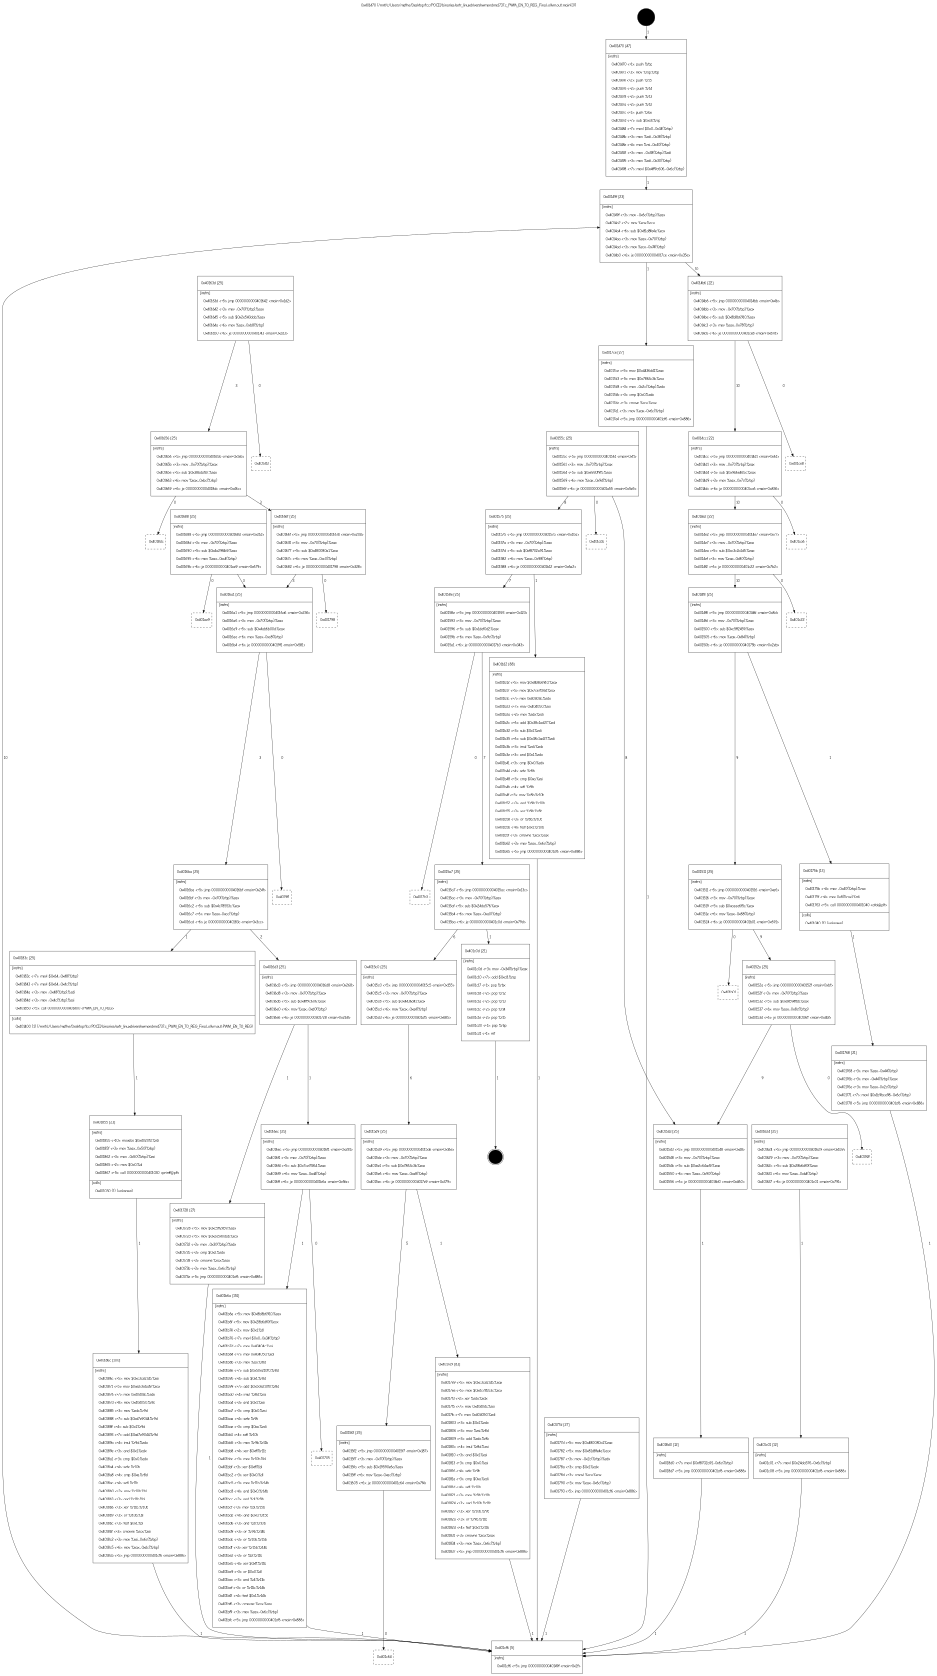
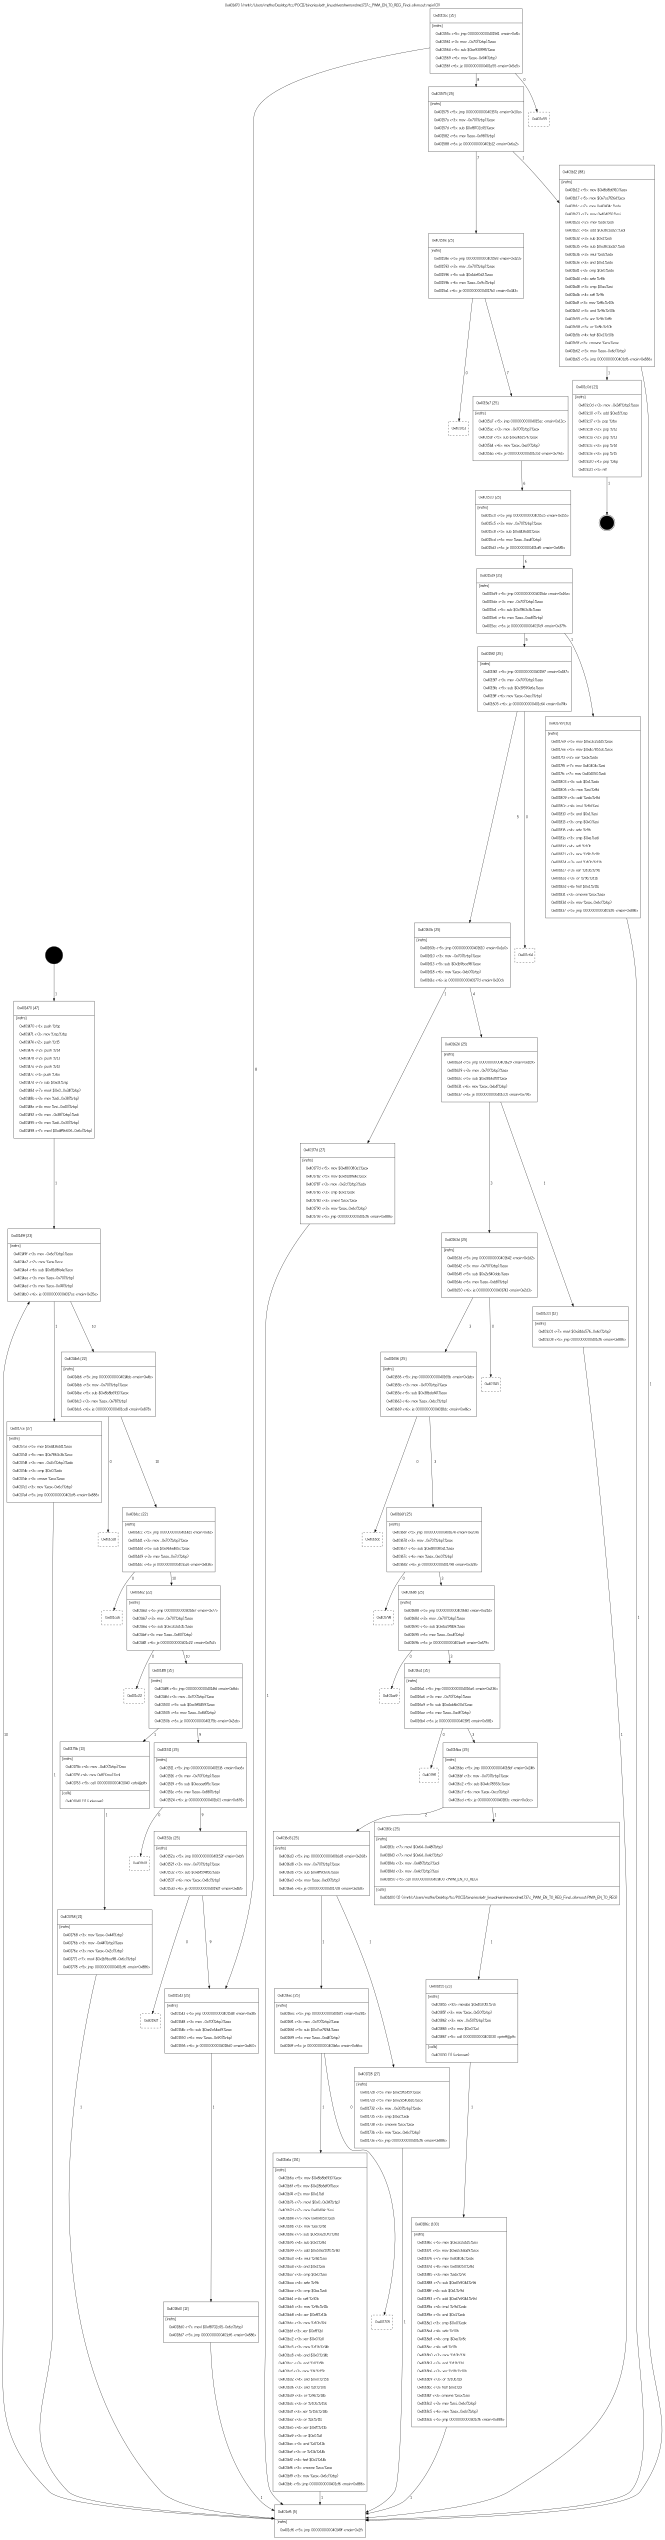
edge "0x40166f [25]" -> "0x4016a1 [25]": now "0x40166f [25]" -> "0x401688 [25]"
edge "0x4015a7 [25]" -> "0x401c0d [21]": now "0x401b12 [88]" -> "0x401c0d [21]"
node "0x40160b [25]": added
edge "0x401624 [25]" -> "0x40163d [25]": added, label "3"
